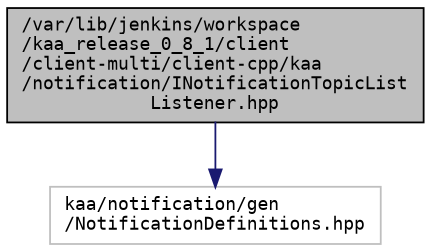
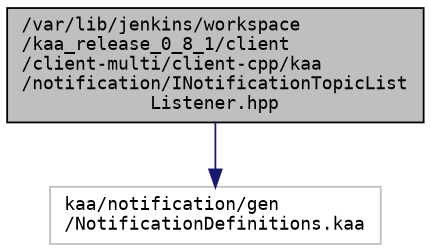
node "kaa/notification/gen /NotificationDefinitions.hpp": label "kaa/notification/gen /NotificationDefinitions.hpp" -> "kaa/notification/gen /NotificationDefinitions.kaa"
